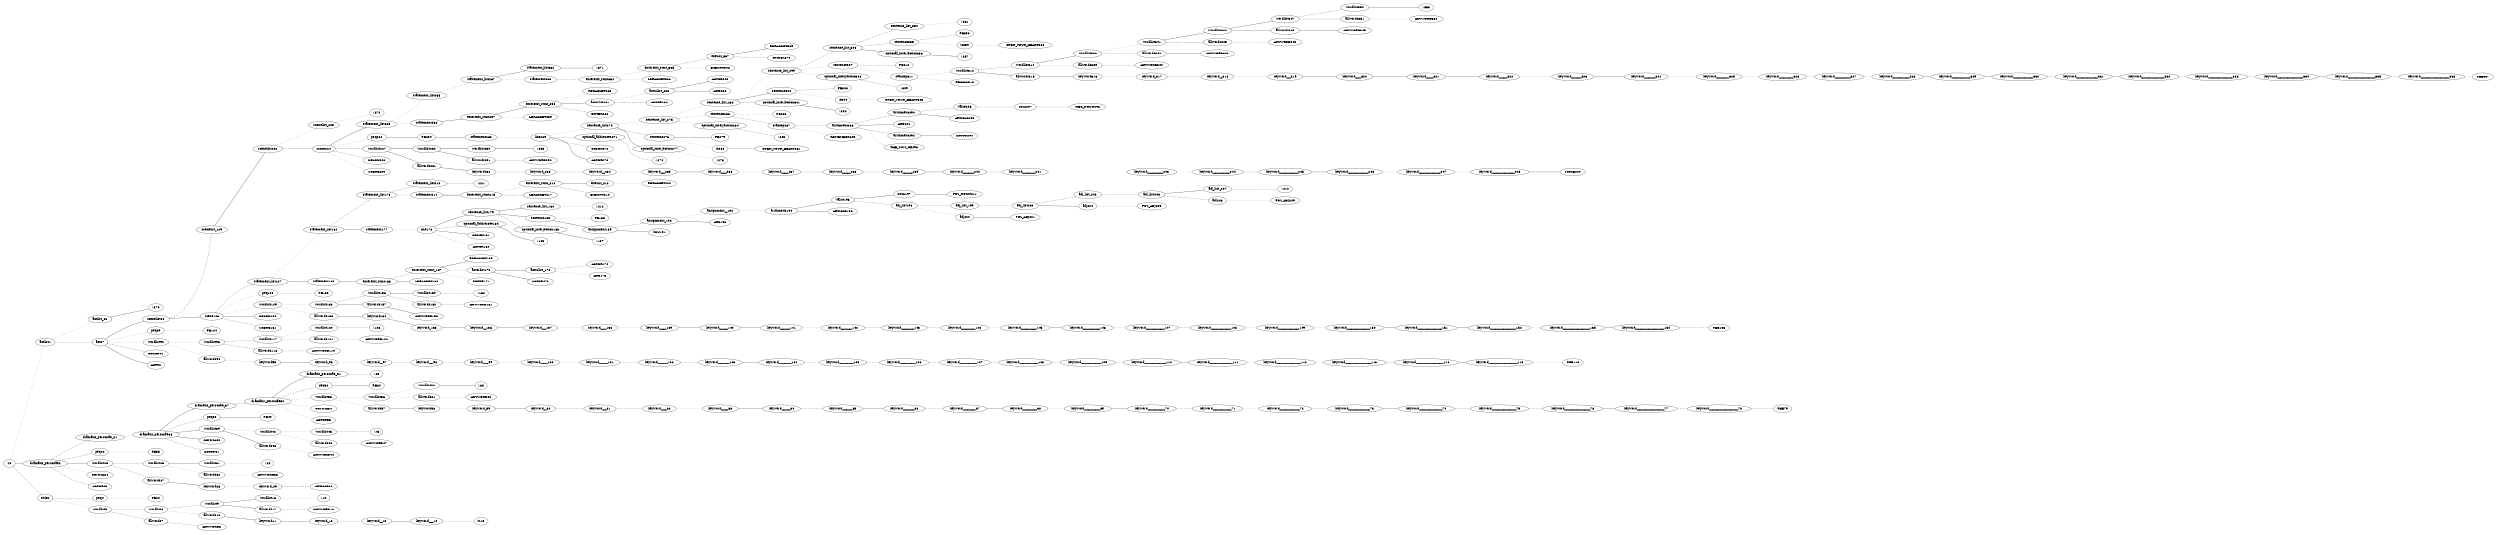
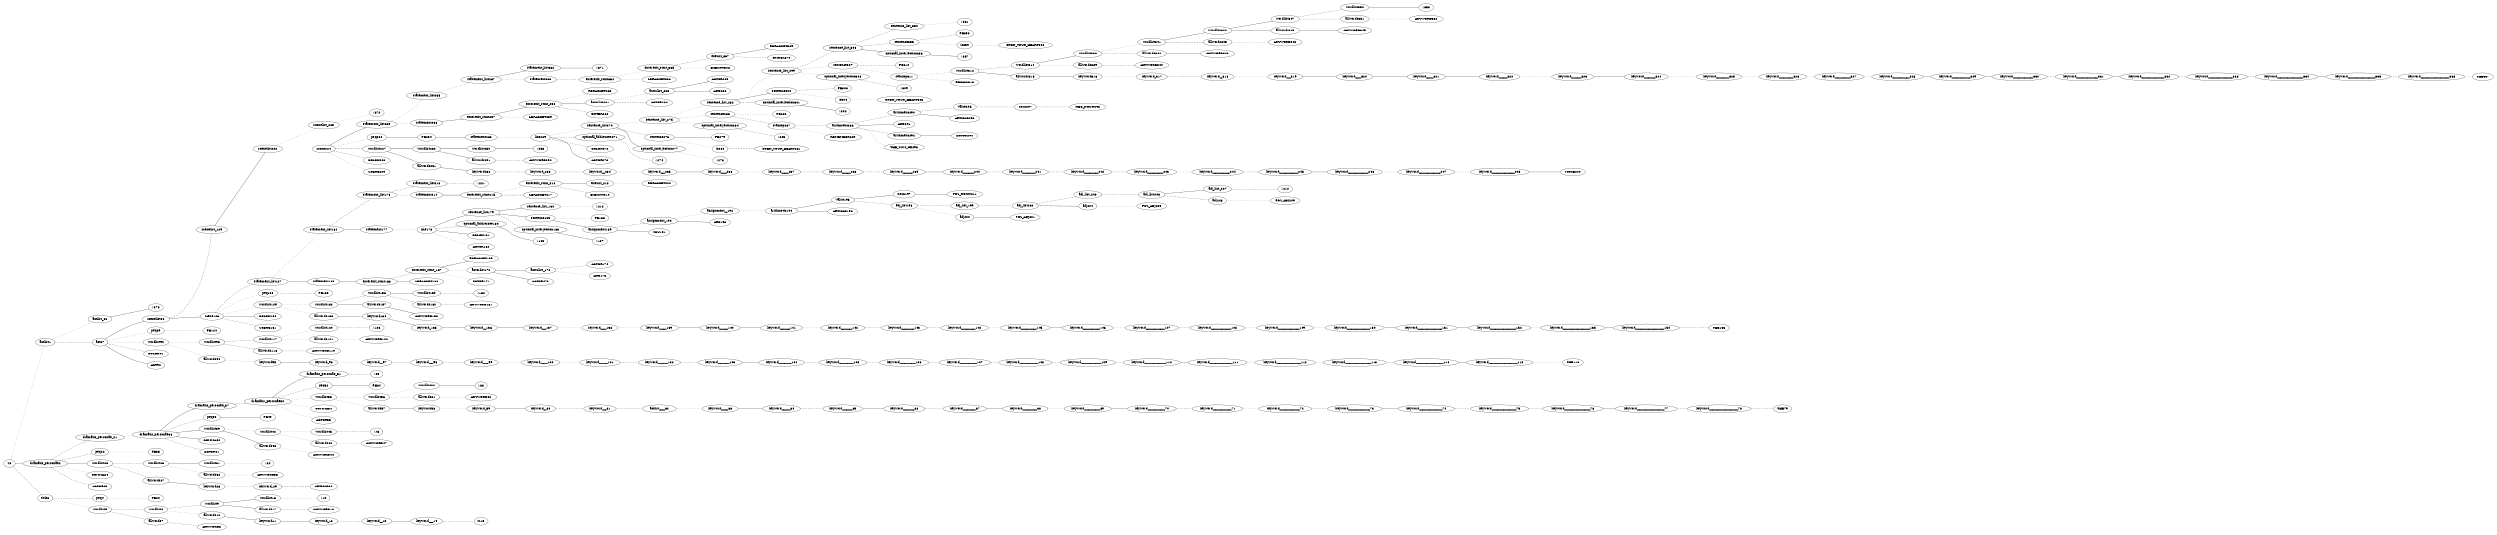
edge "scenelist222" -- "scene224": removed
node "keyword__________242": added
node "keyword____62": label "keyword____62" -> "actlist____62"
